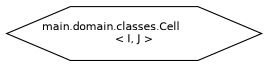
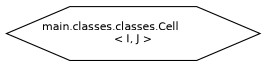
node "main.domain.classes.Cell < I, J >": label "main.domain.classes.Cell < I, J >" -> "main.classes.classes.Cell < I, J >"
